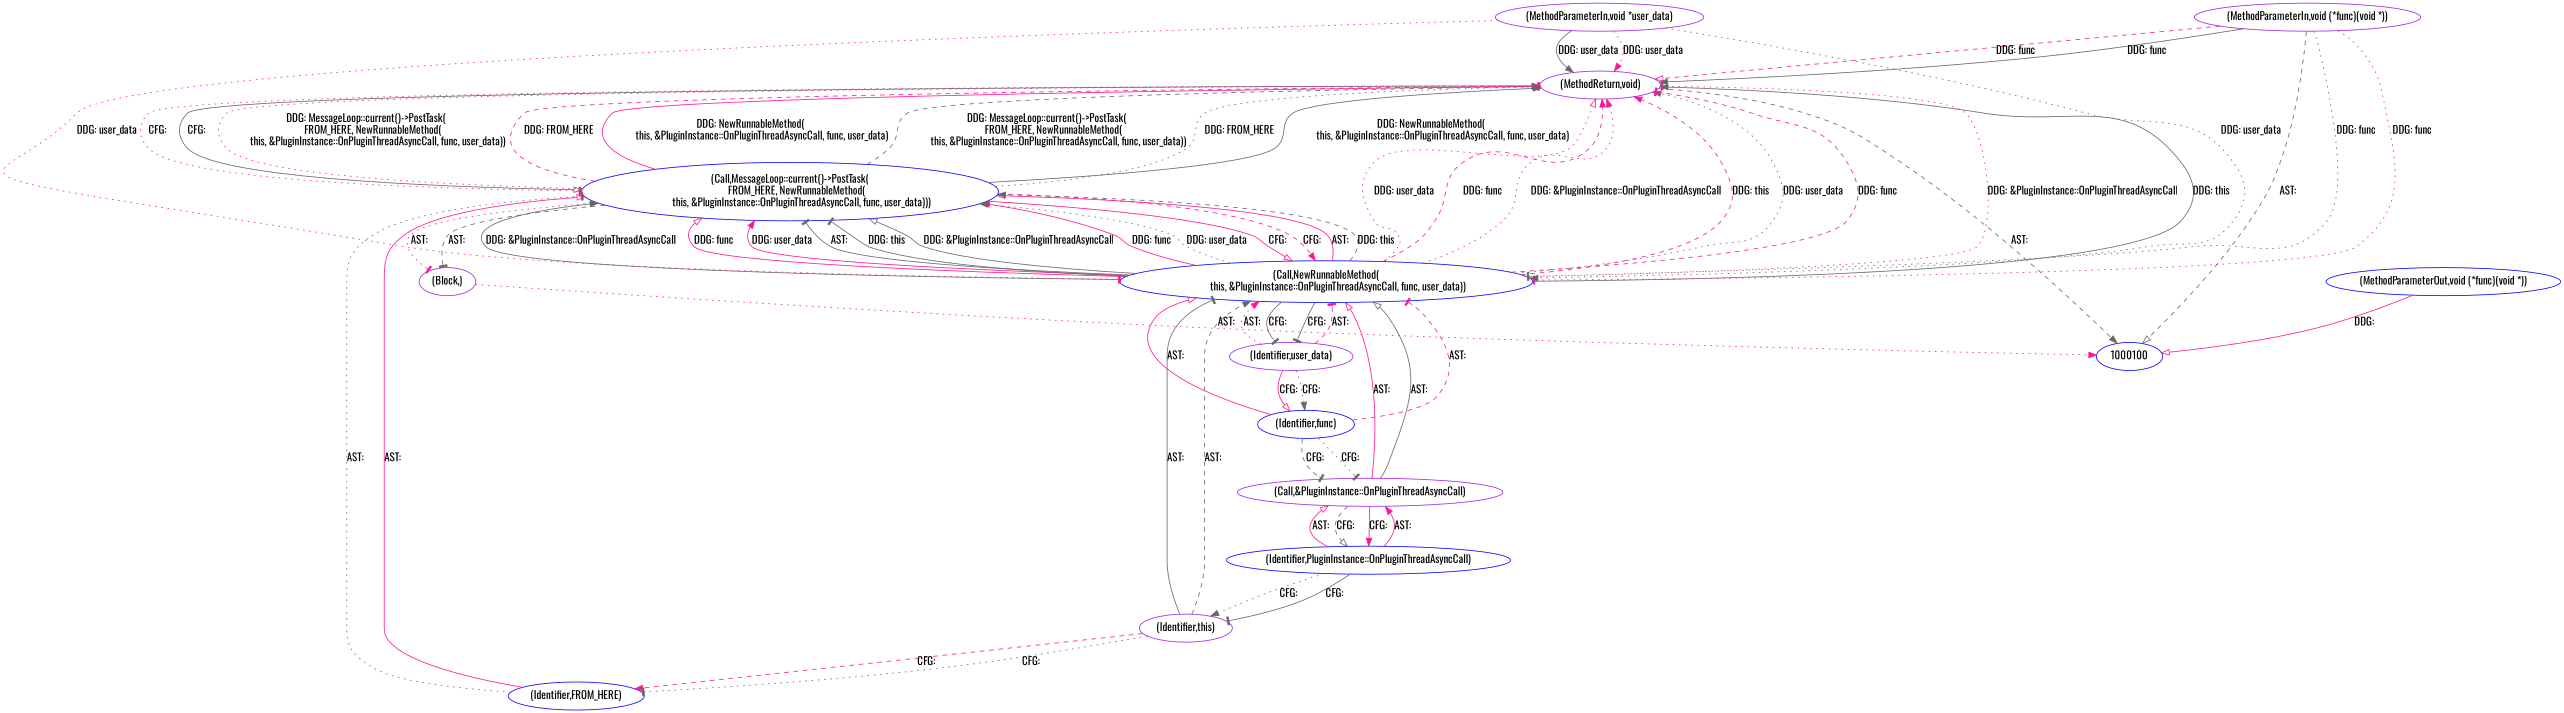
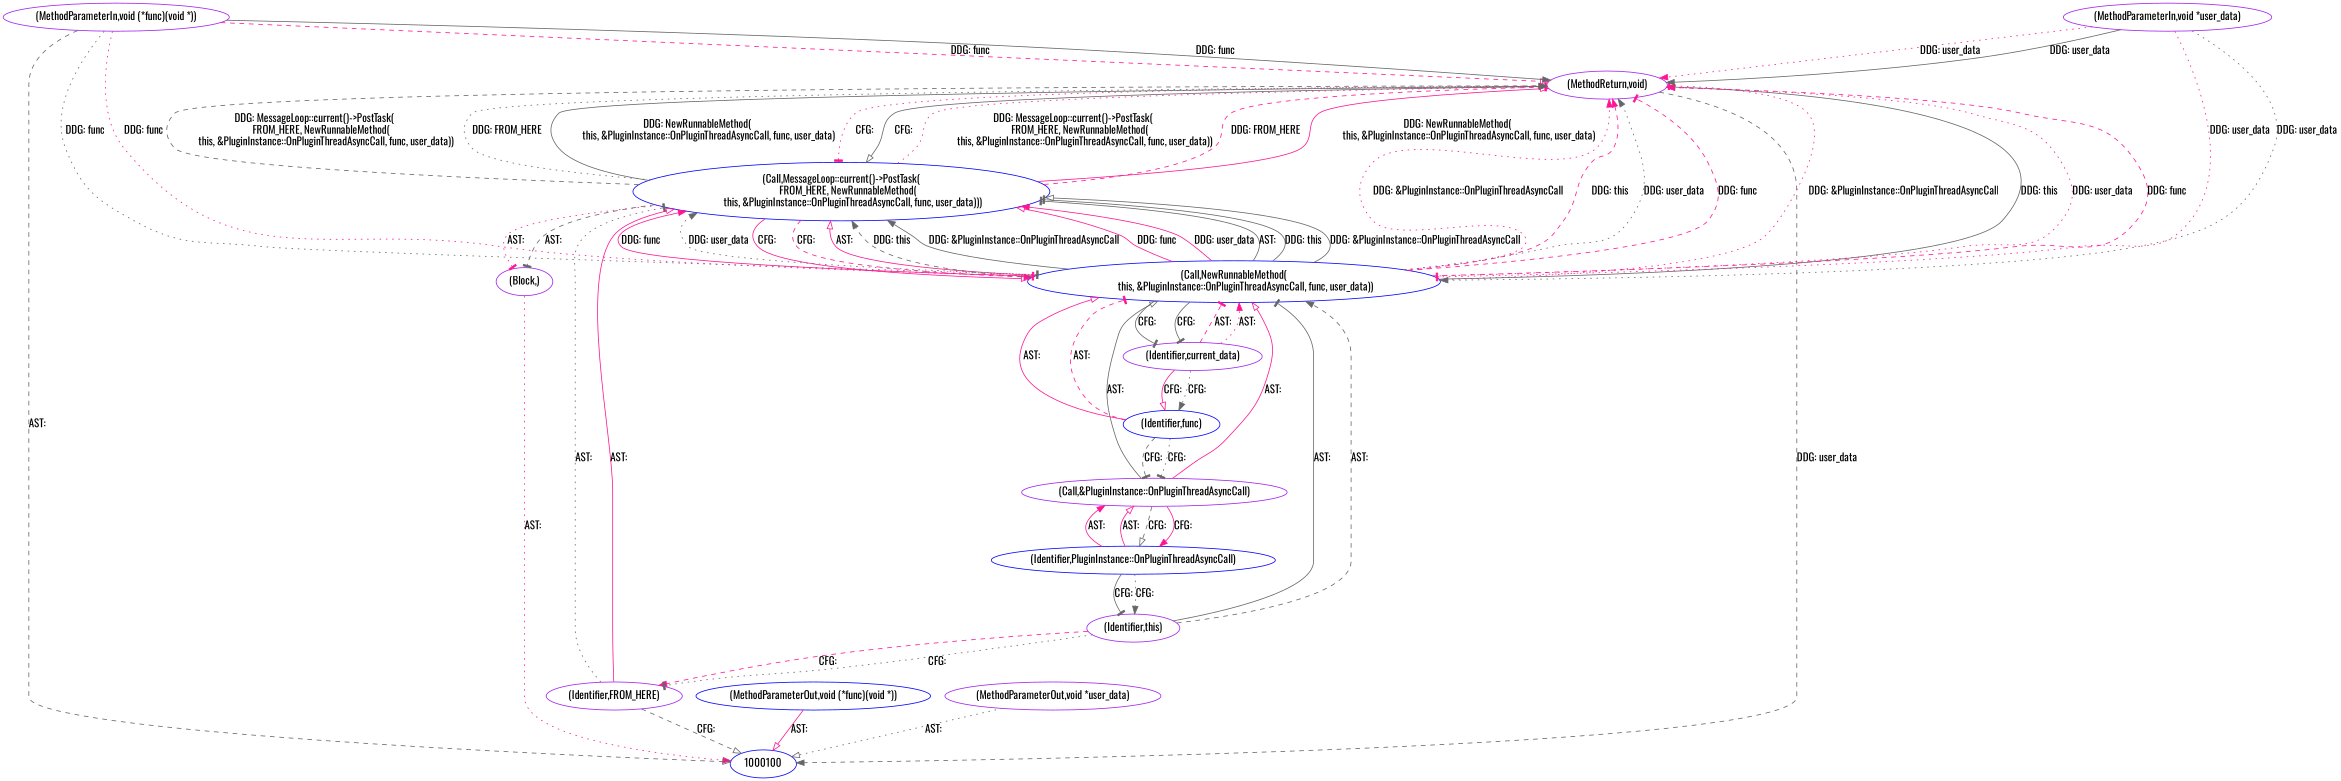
edge "(MethodReturn,void)" -> "1000100": label "AST: " -> "DDG: user_data"
edge "(MethodParameterOut,void (*func)(void *))" -> "1000100": label "DDG: " -> "AST: "
node "(Identifier,user_data)": label "(Identifier,user_data)" -> "(Identifier,current_data)"
node "(Identifier,FROM_HERE)": color blue -> purple
node "(MethodParameterOut,void *user_data)": added
edge "(Identifier,FROM_HERE)" -> "1000100": added, label "CFG:"
